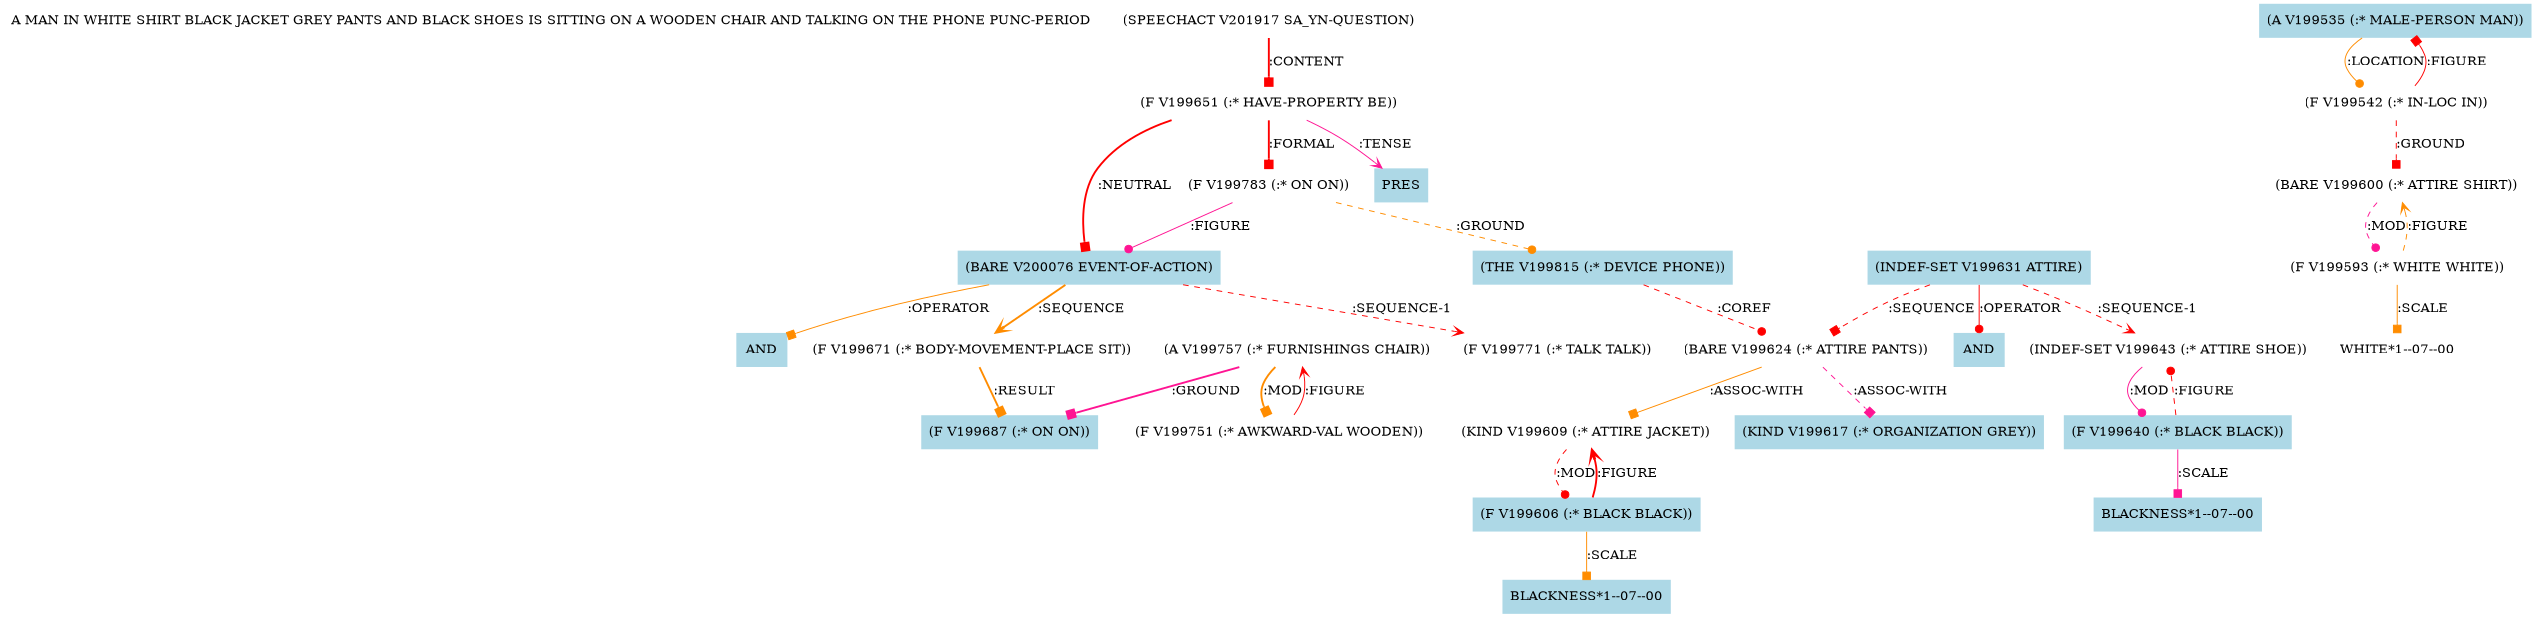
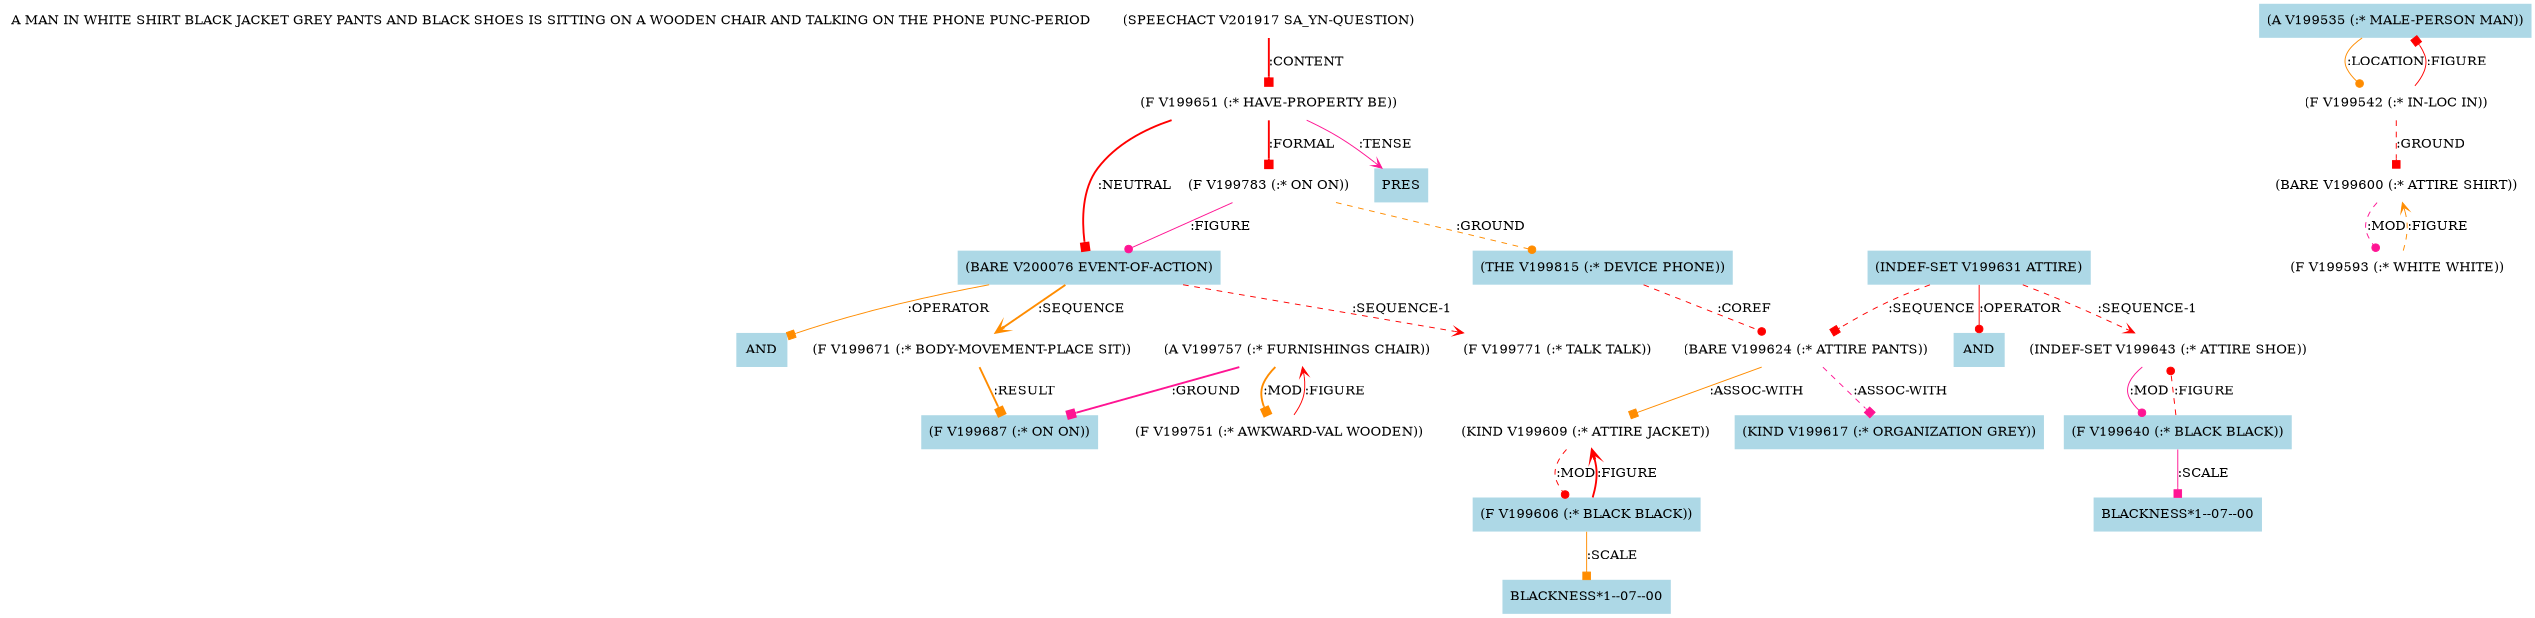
node "WHITE*1--07--00": removed
